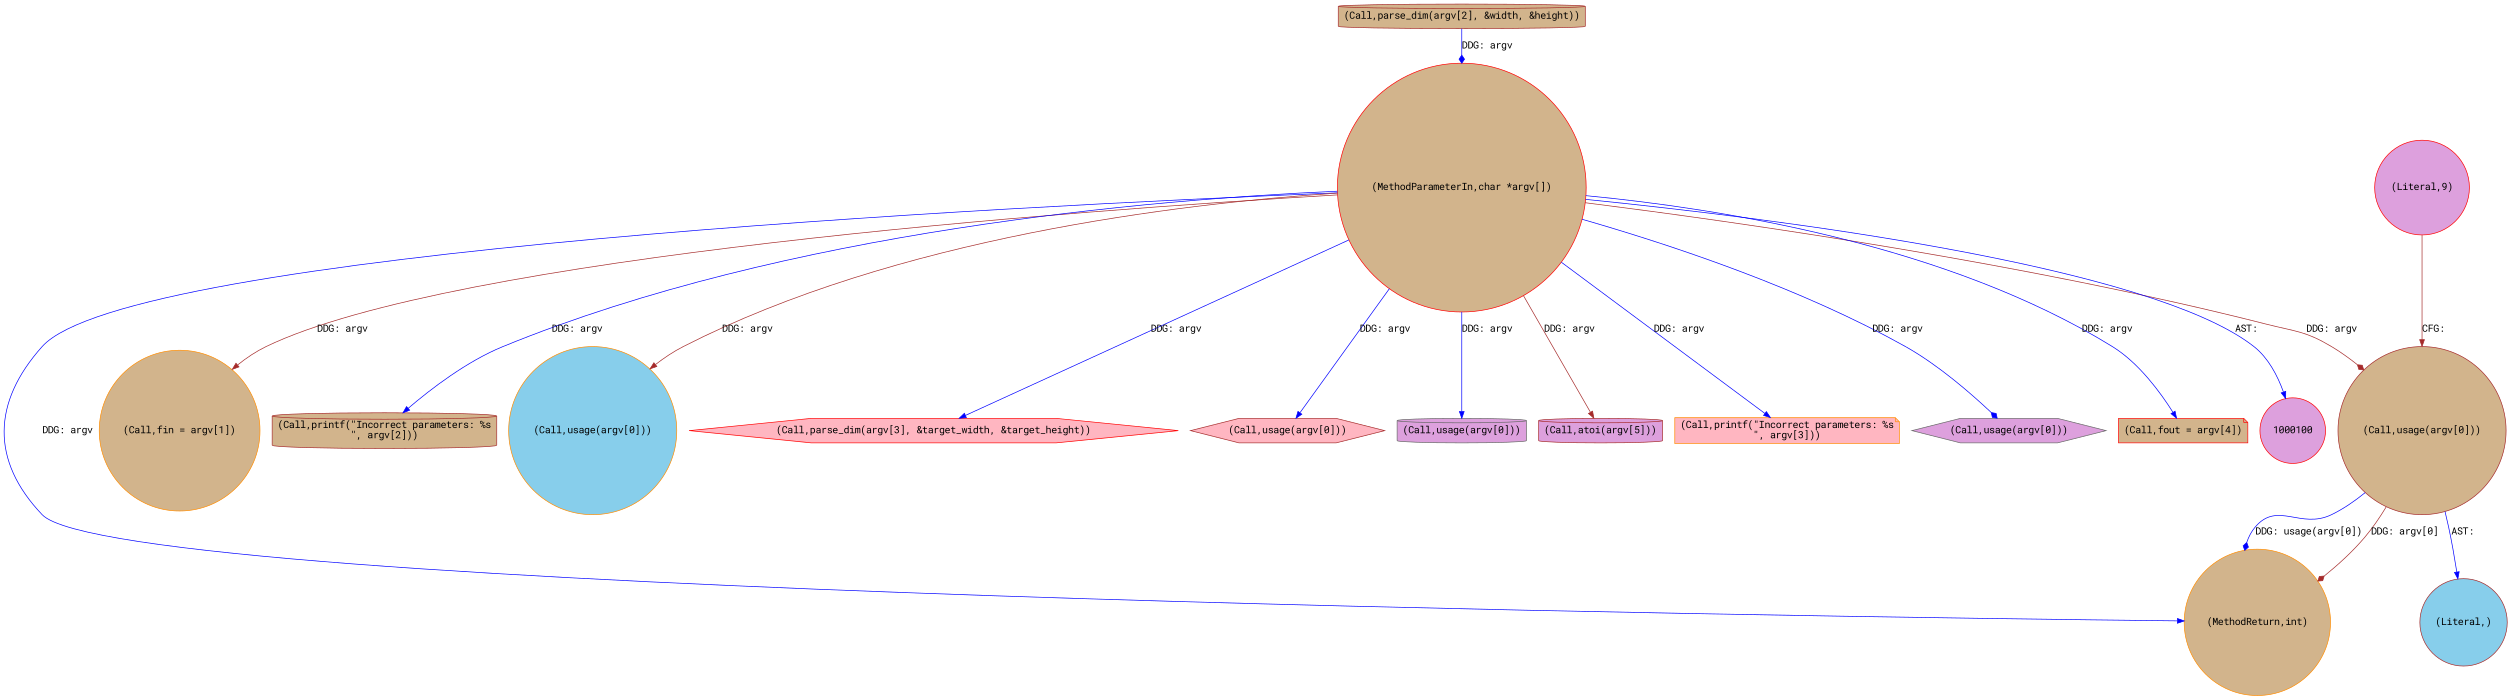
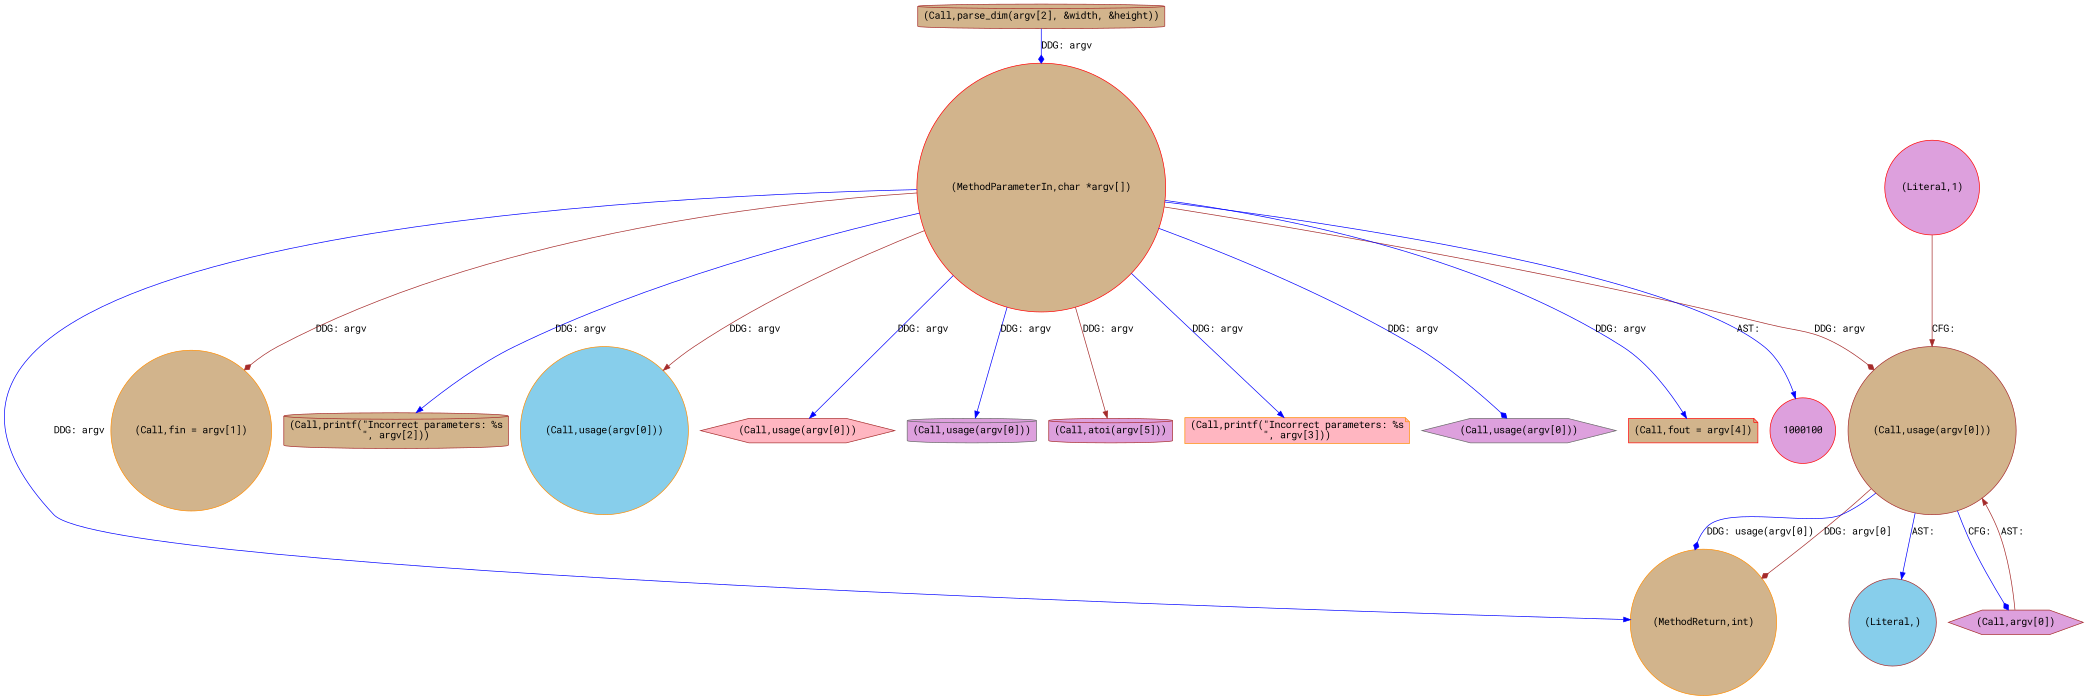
node "(Literal,9)": label "(Literal,9)" -> "(Literal,1)"
edge "(MethodParameterIn,char *argv[])" -> "(Call,fin = argv[1])": arrowhead normal -> diamond
node "(Call,parse_dim(argv[3], &target_width, &target_height))": removed
node "(Call,argv[0])": added
